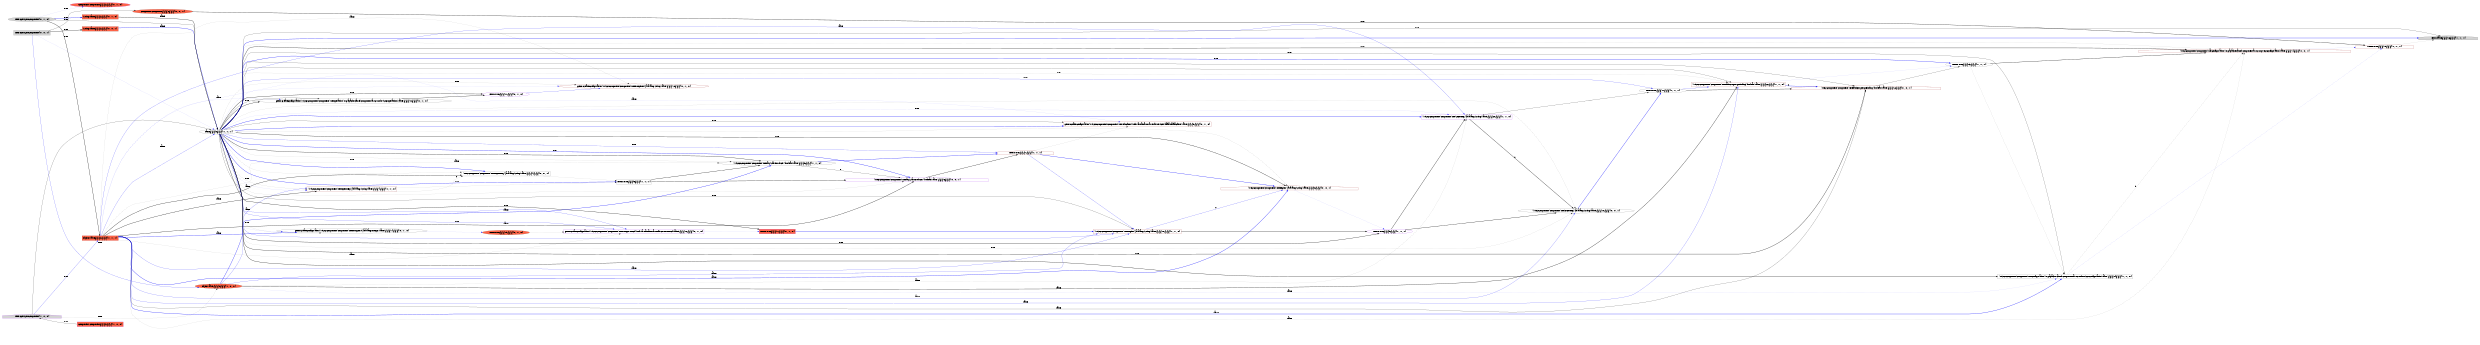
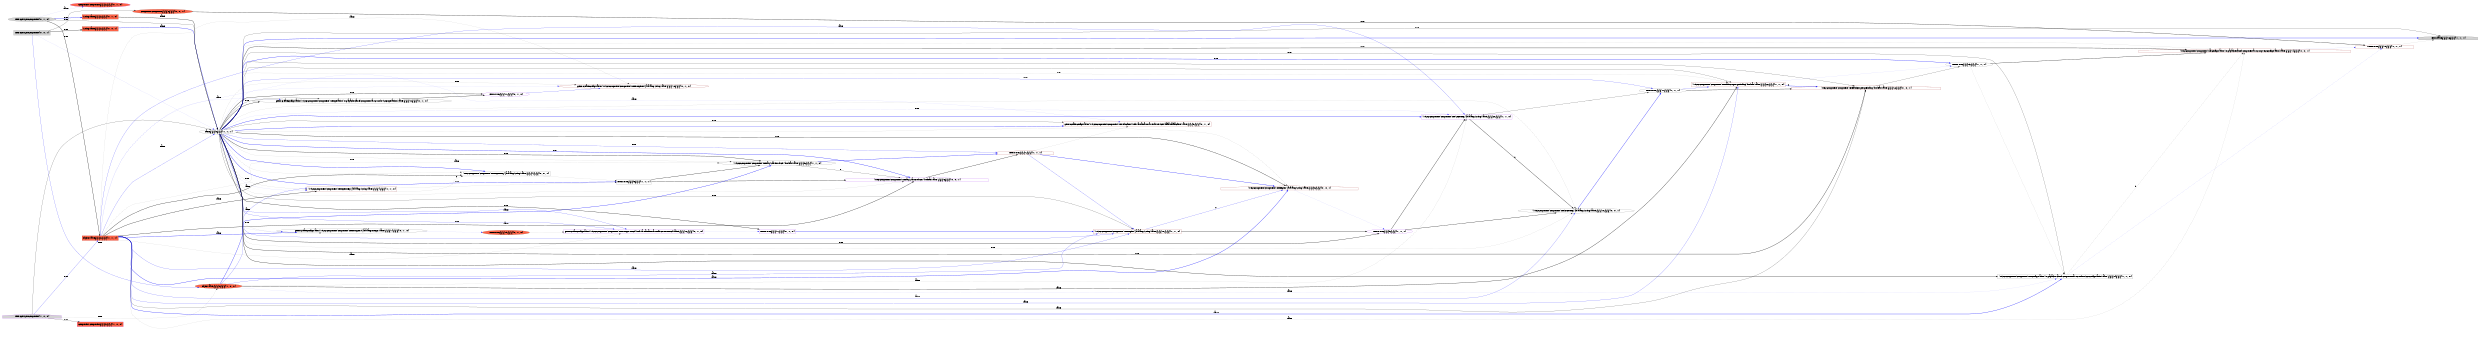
edge "setPropertyOnComponent['0', '1', '0']" -> "Component component@@@2@@@['0', '1', '0']": label "true" -> "value"
node "return true@@@17@@@['0', '1', '0']": fillcolor tomato -> white
edge "Component component@@@2@@@['1', '0', '0']" -> "setPropertyOnComponent['1', '0', '0']": reversed
